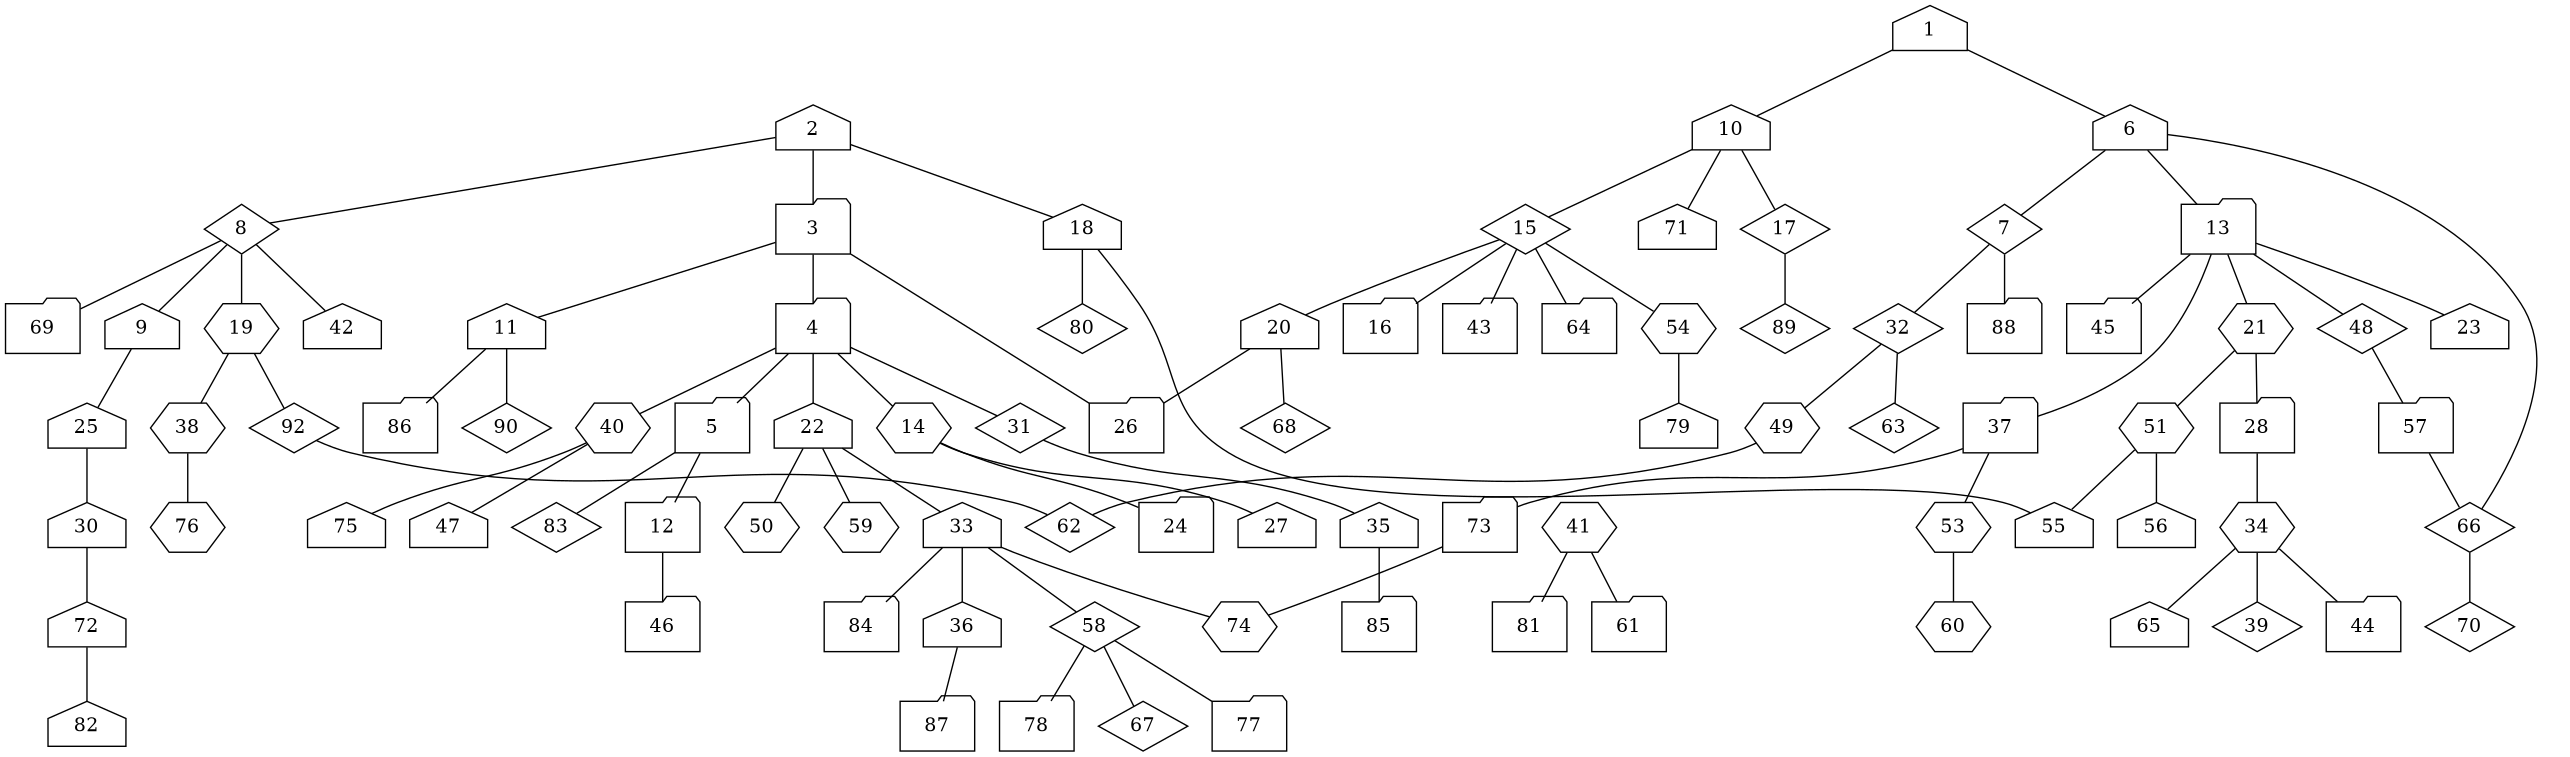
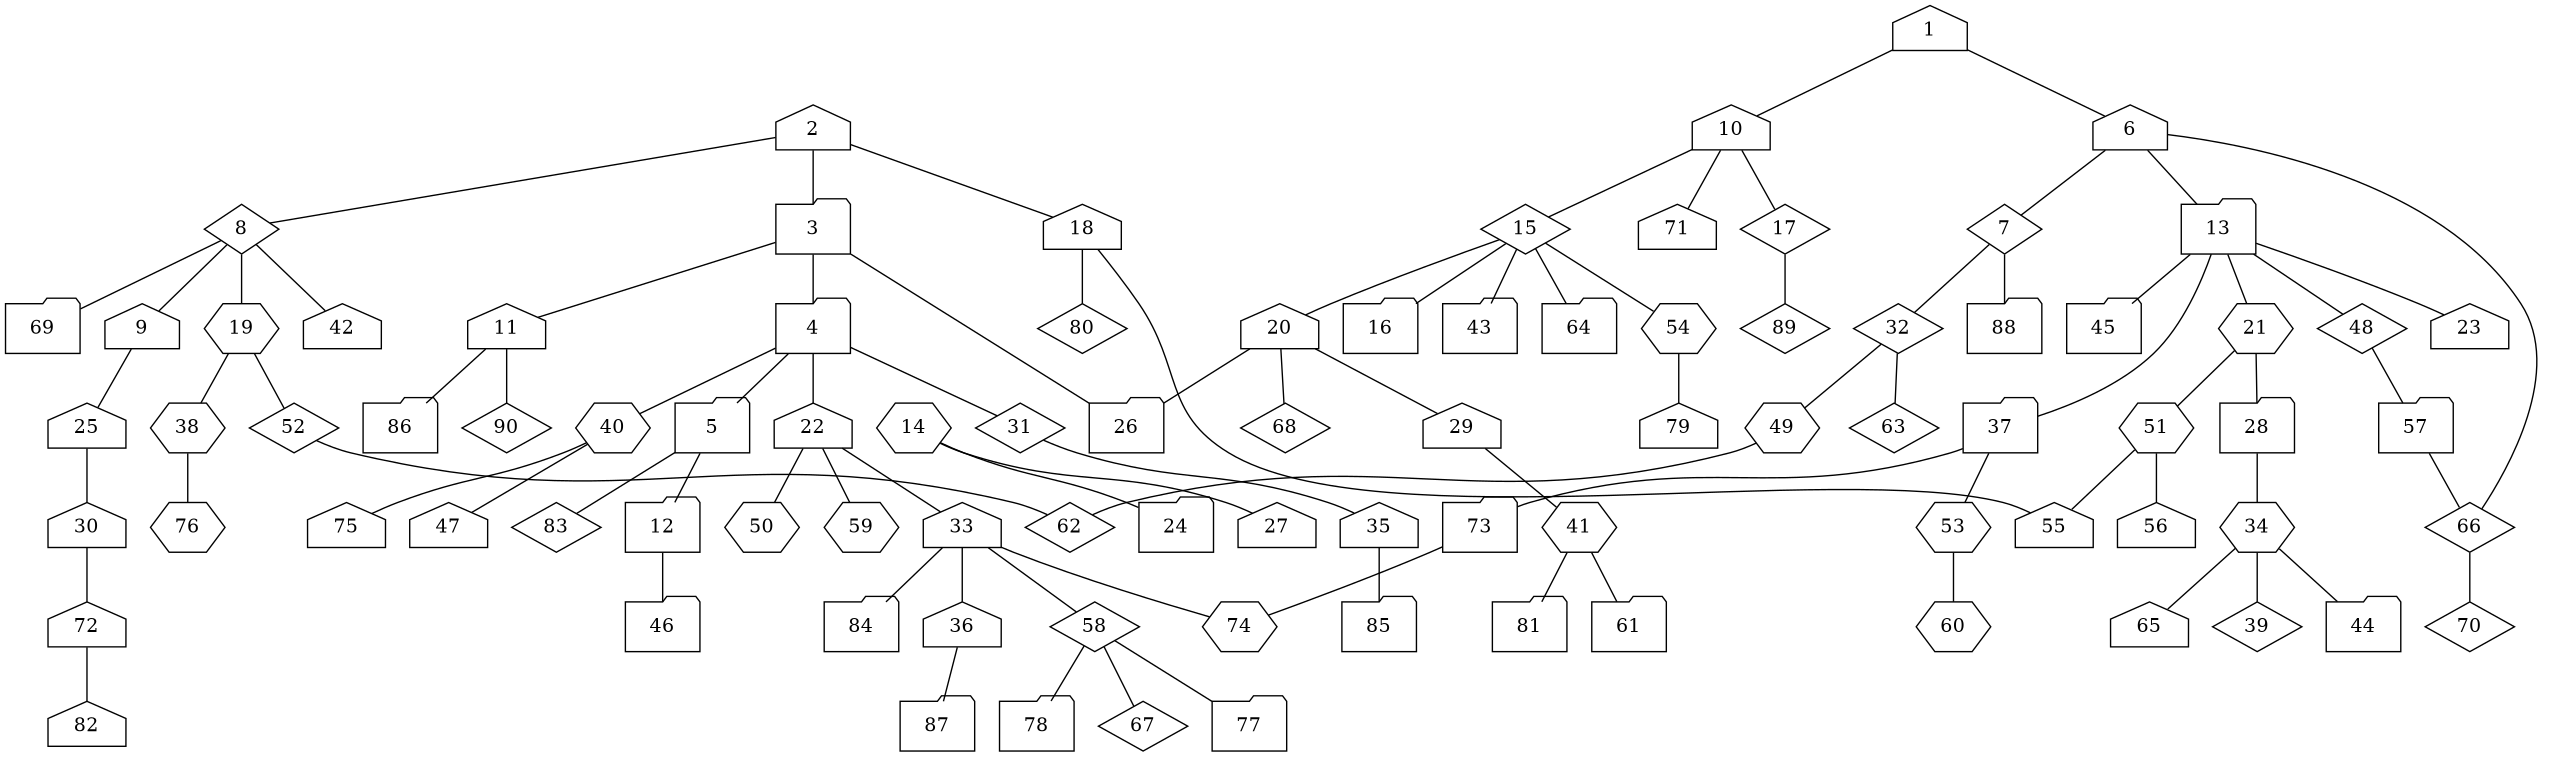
edge "4" -- "14": removed
node "92": label "92" -> "52"
node "29": added
